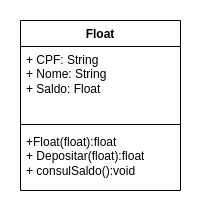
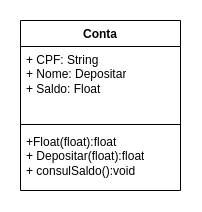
node "Float": label "Float" -> "Conta"
node "+ CPF: String + Nome: String + Saldo: Float": label "+ CPF: String + Nome: String + Saldo: Float" -> "+ CPF: String + Nome: Depositar + Saldo: Float"
